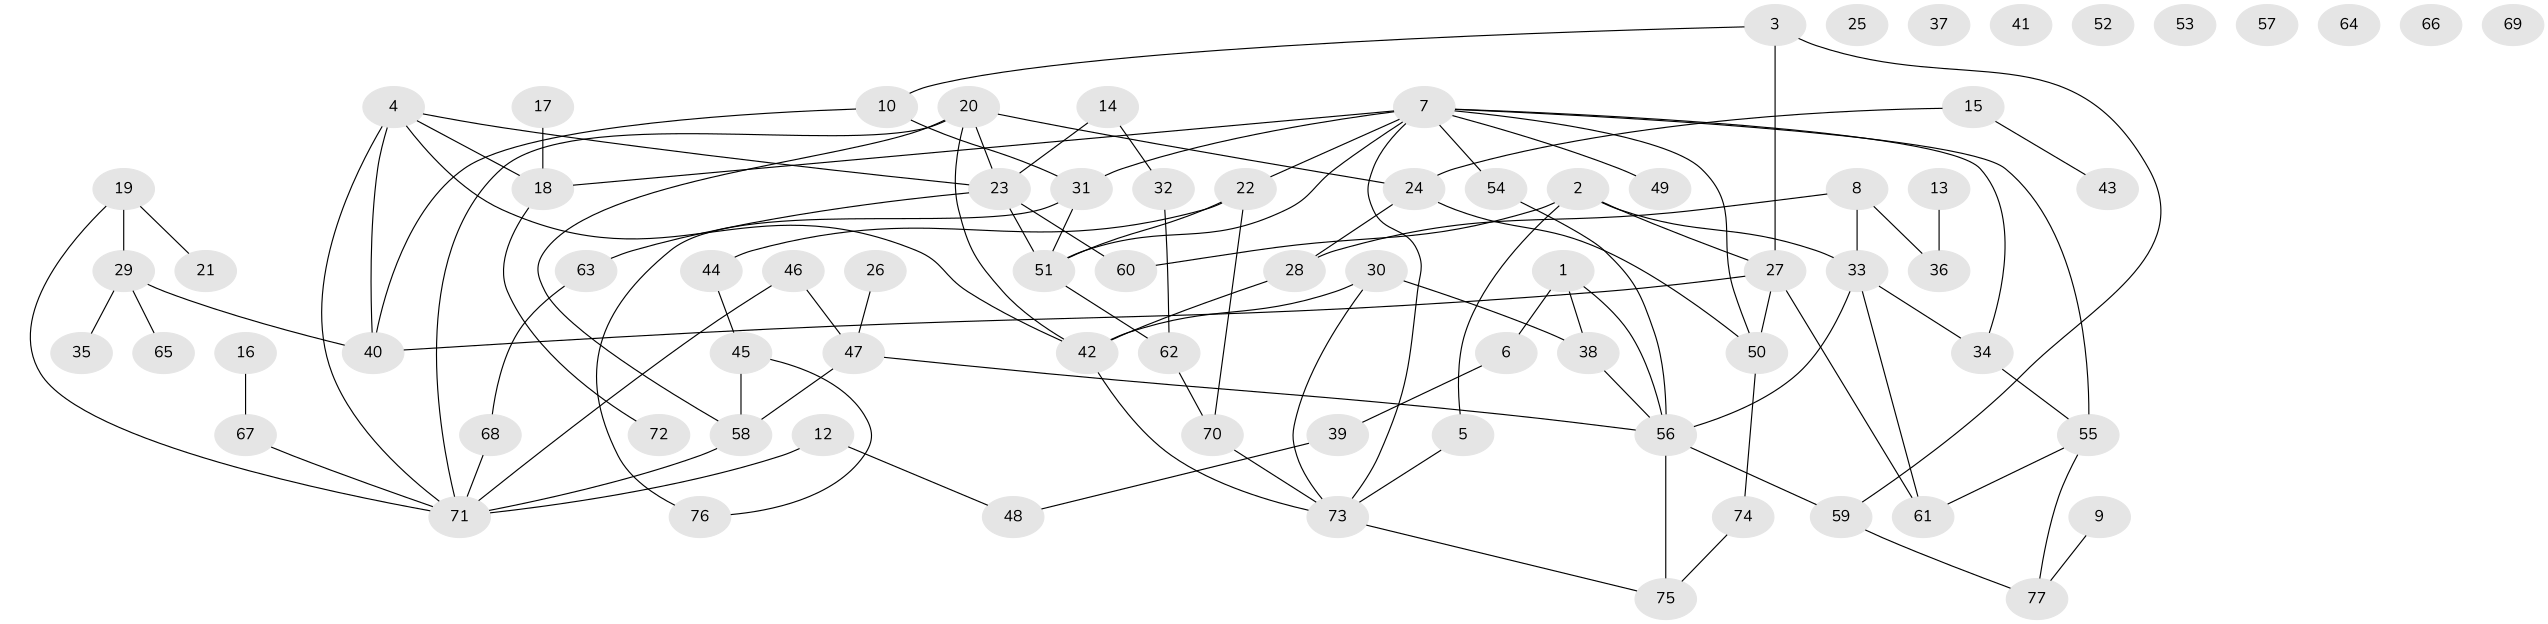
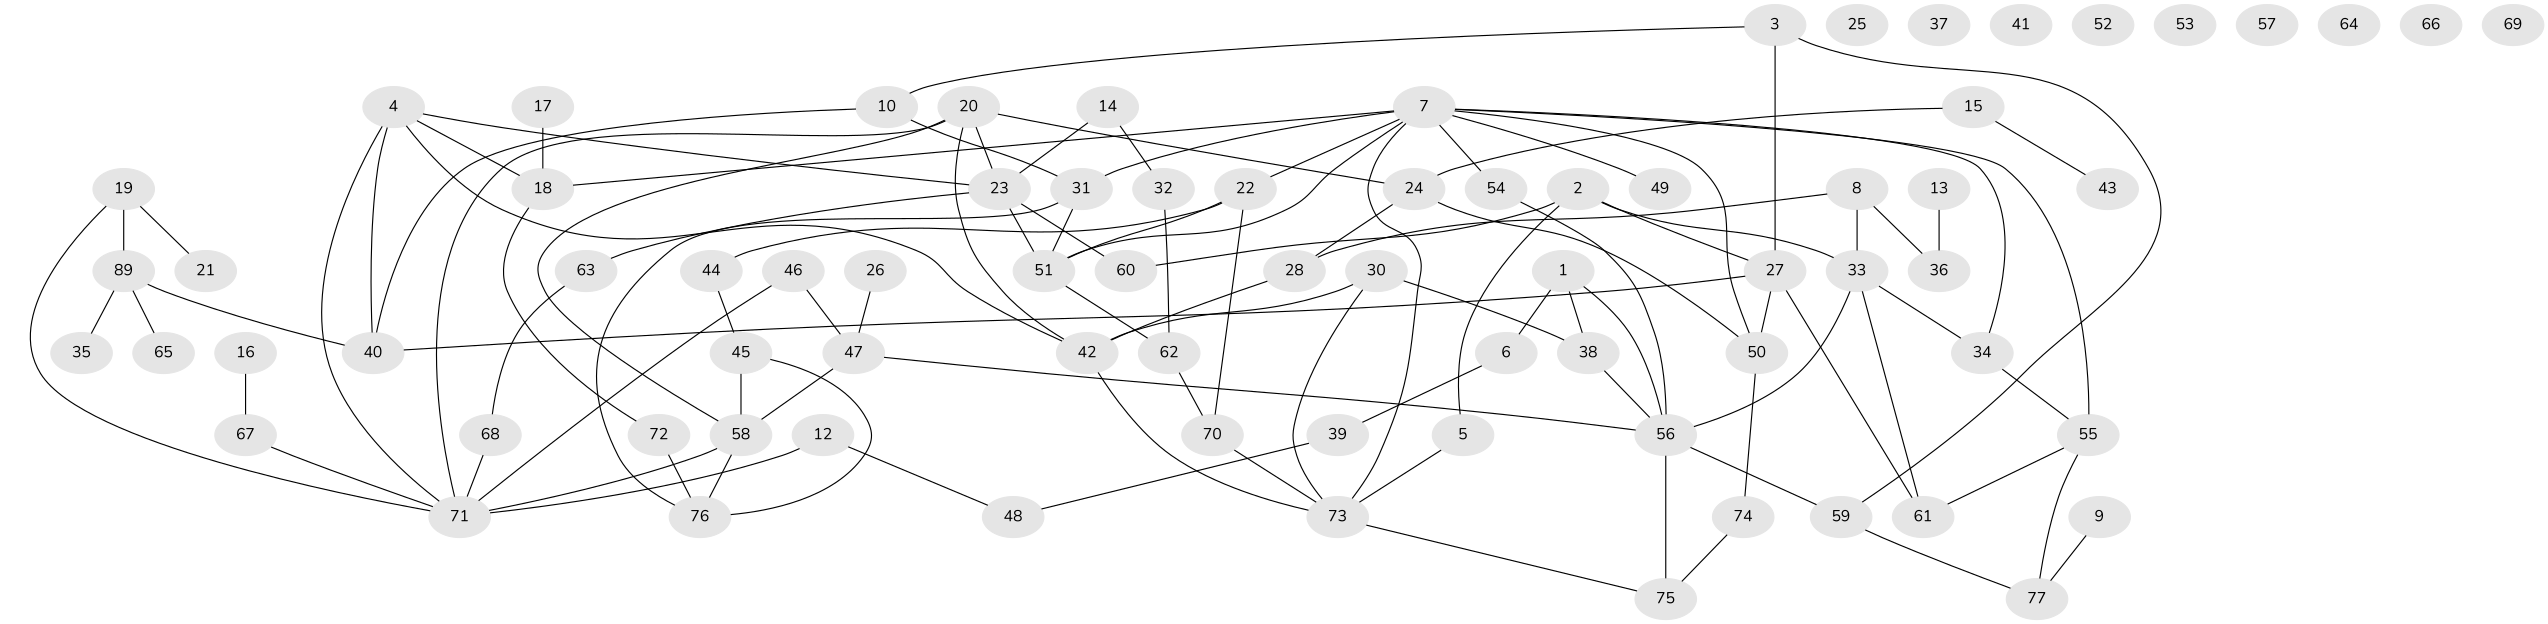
node "29": label "29" -> "89"
edge "72" -- "76": added
edge "58" -- "76": added
